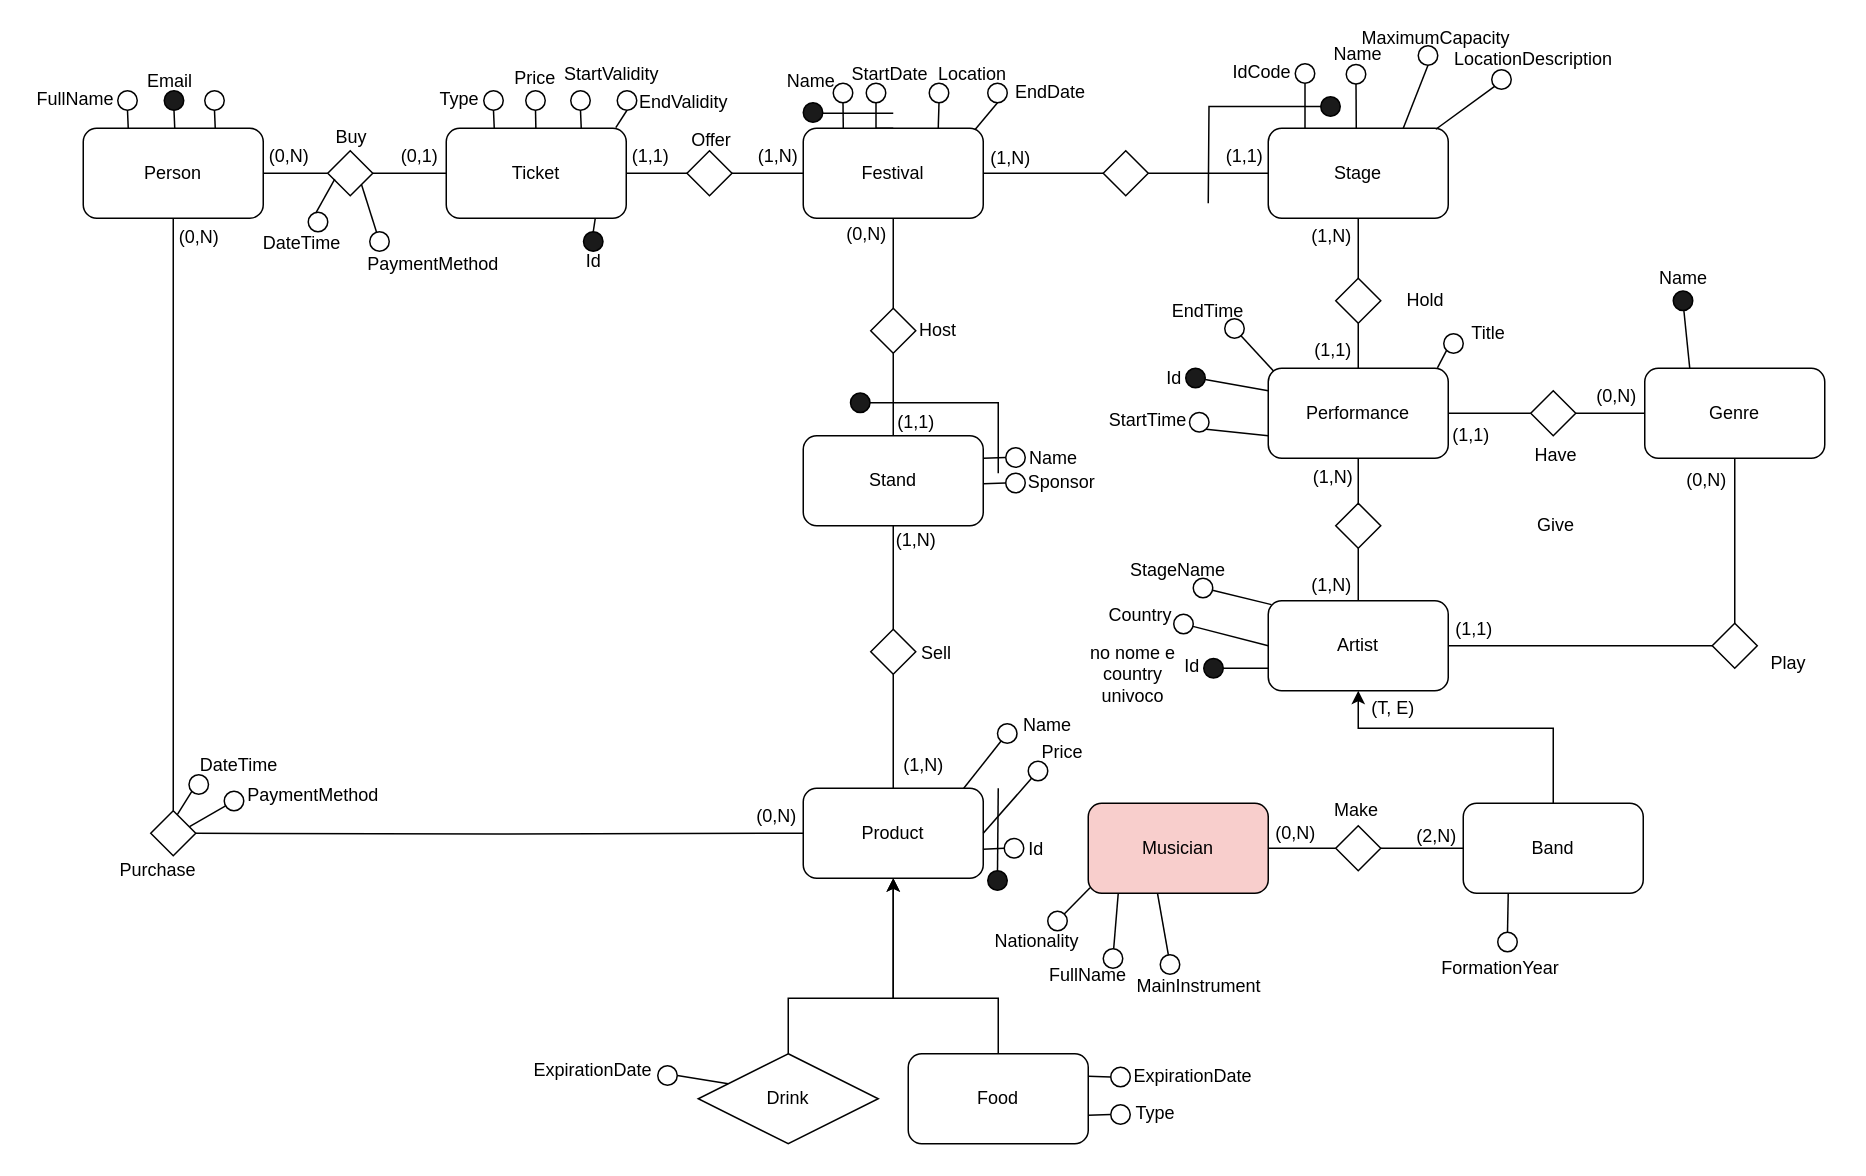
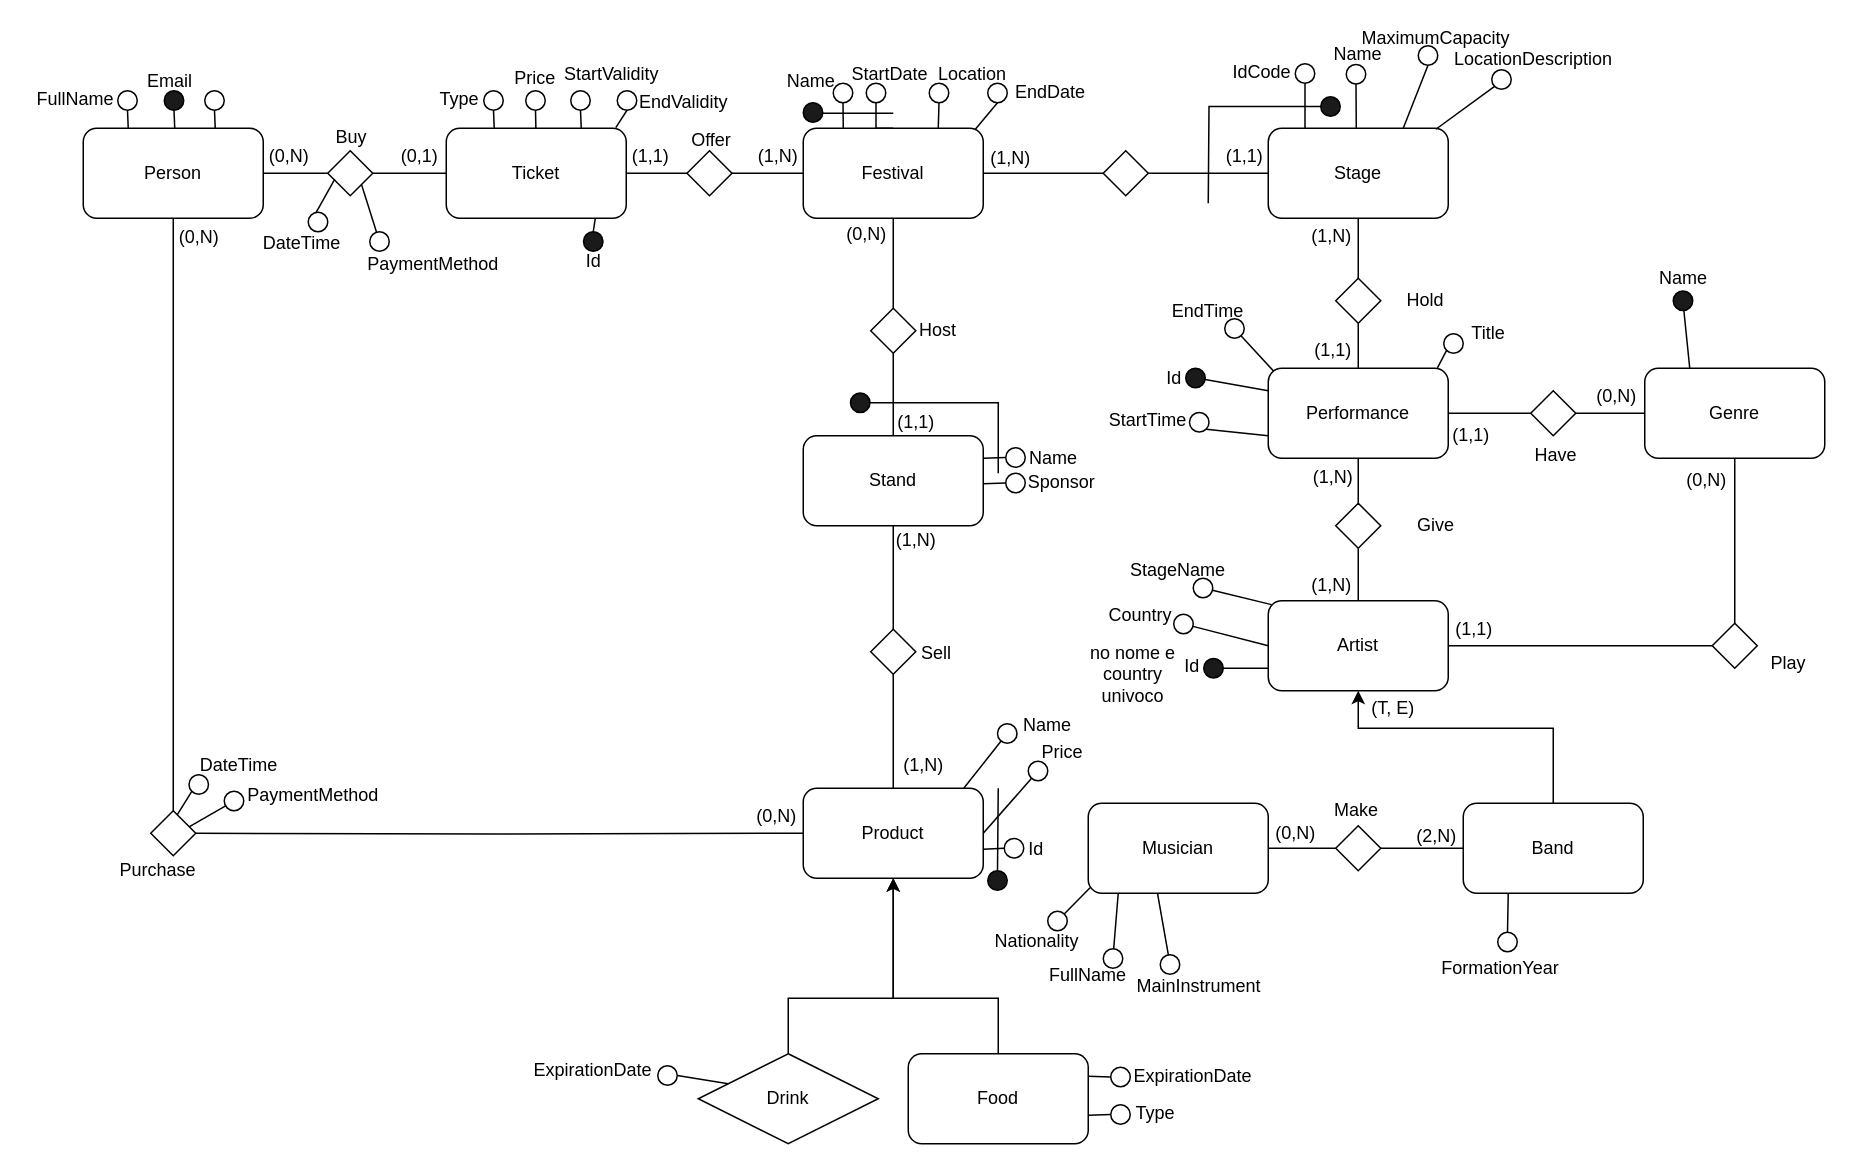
node "Give": moved (1556, 526) -> (1436, 526)
node "Musician": fillcolor #f8cecc -> #ffffff
